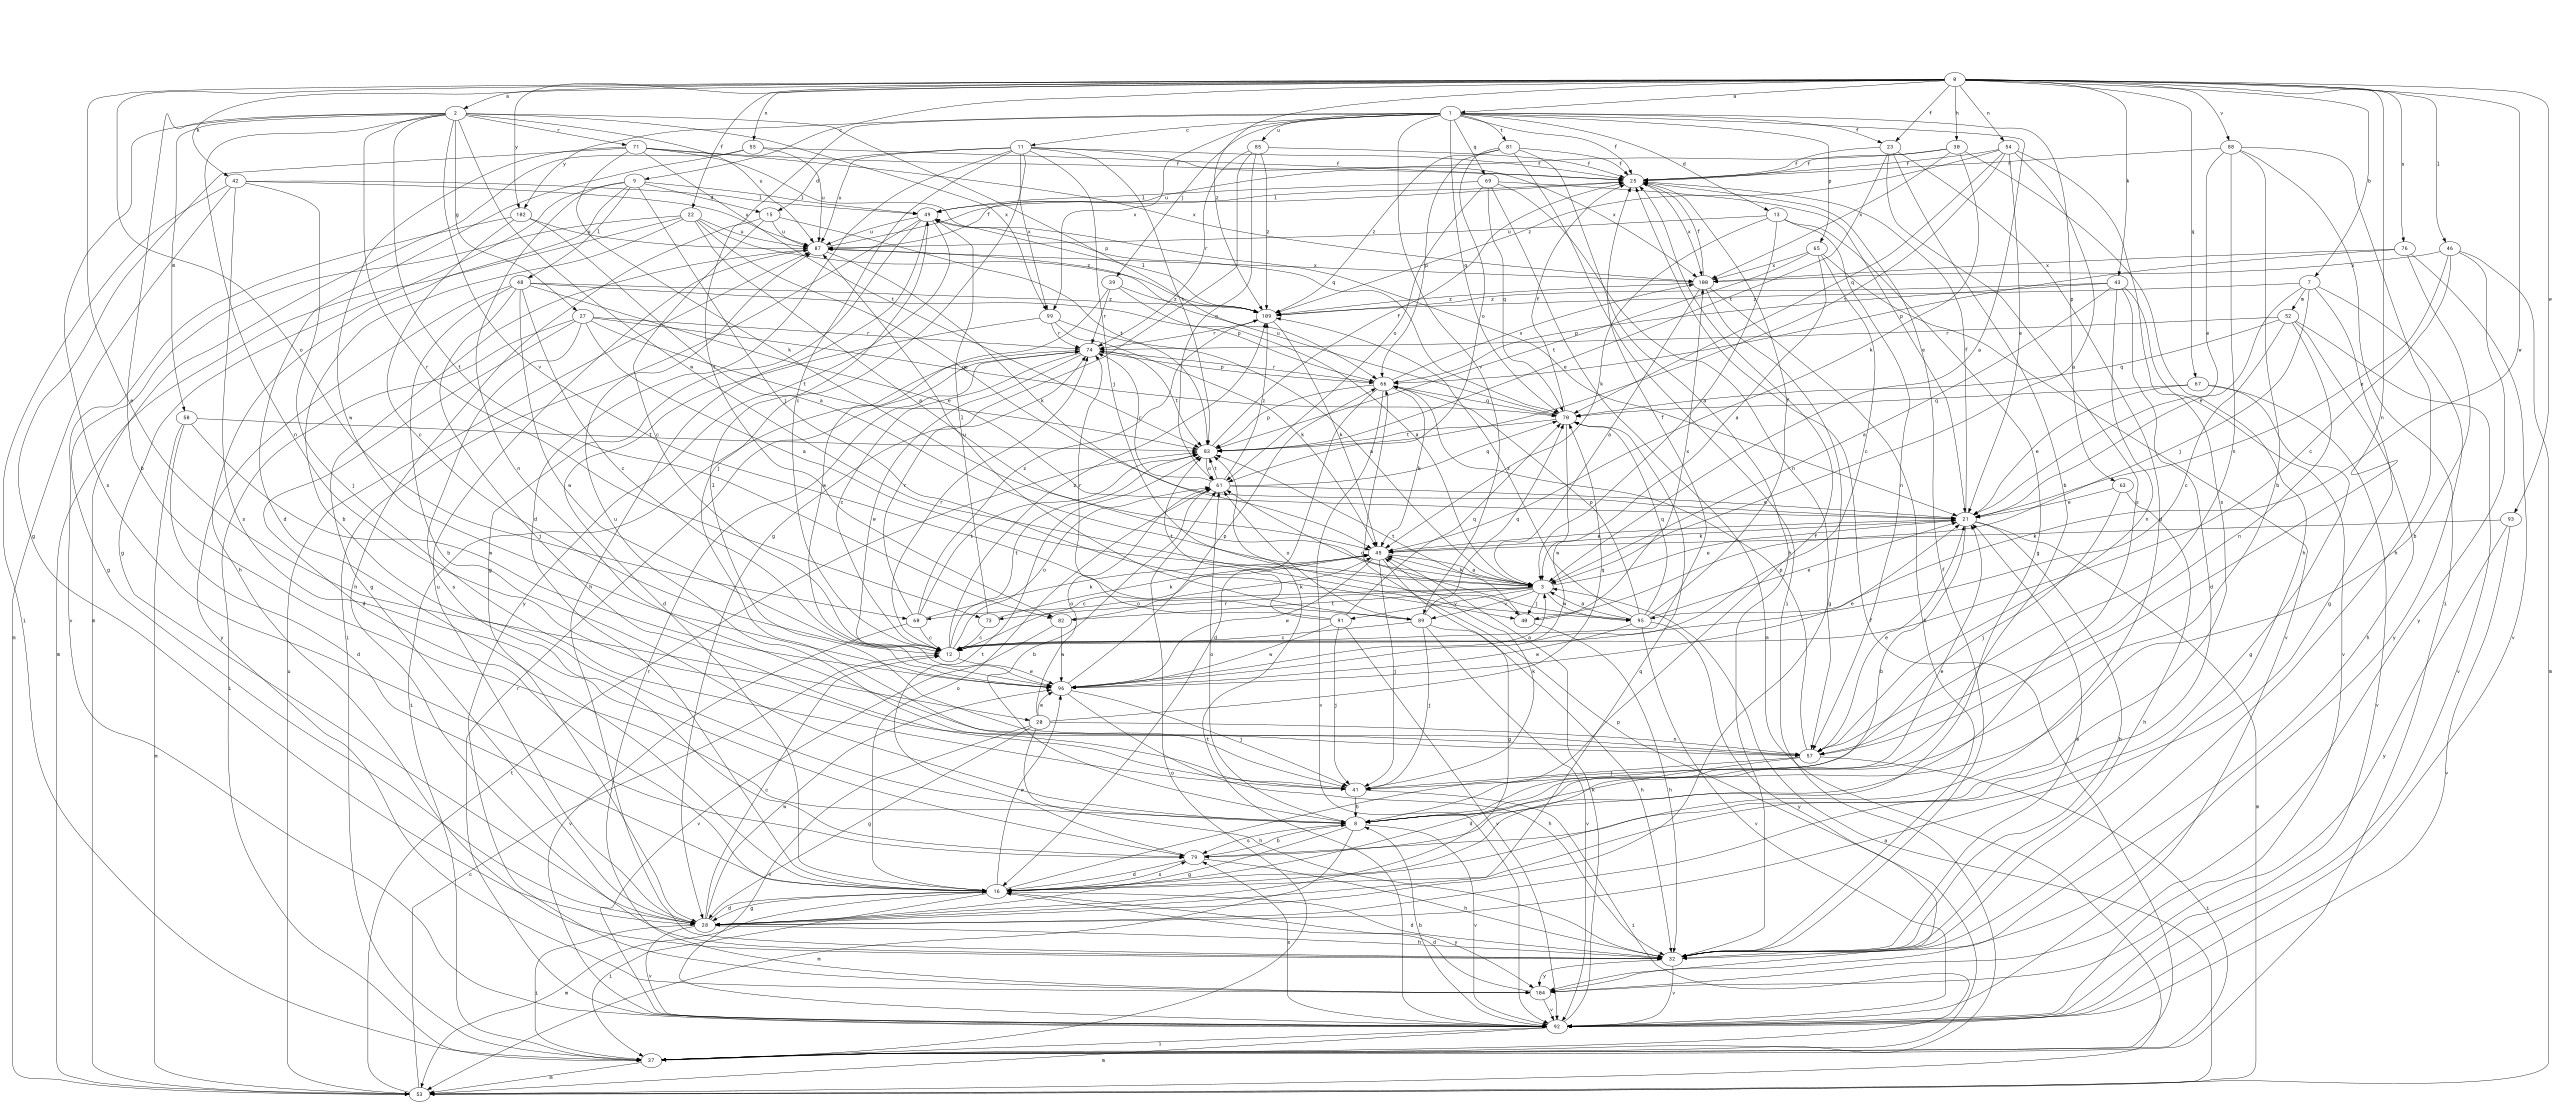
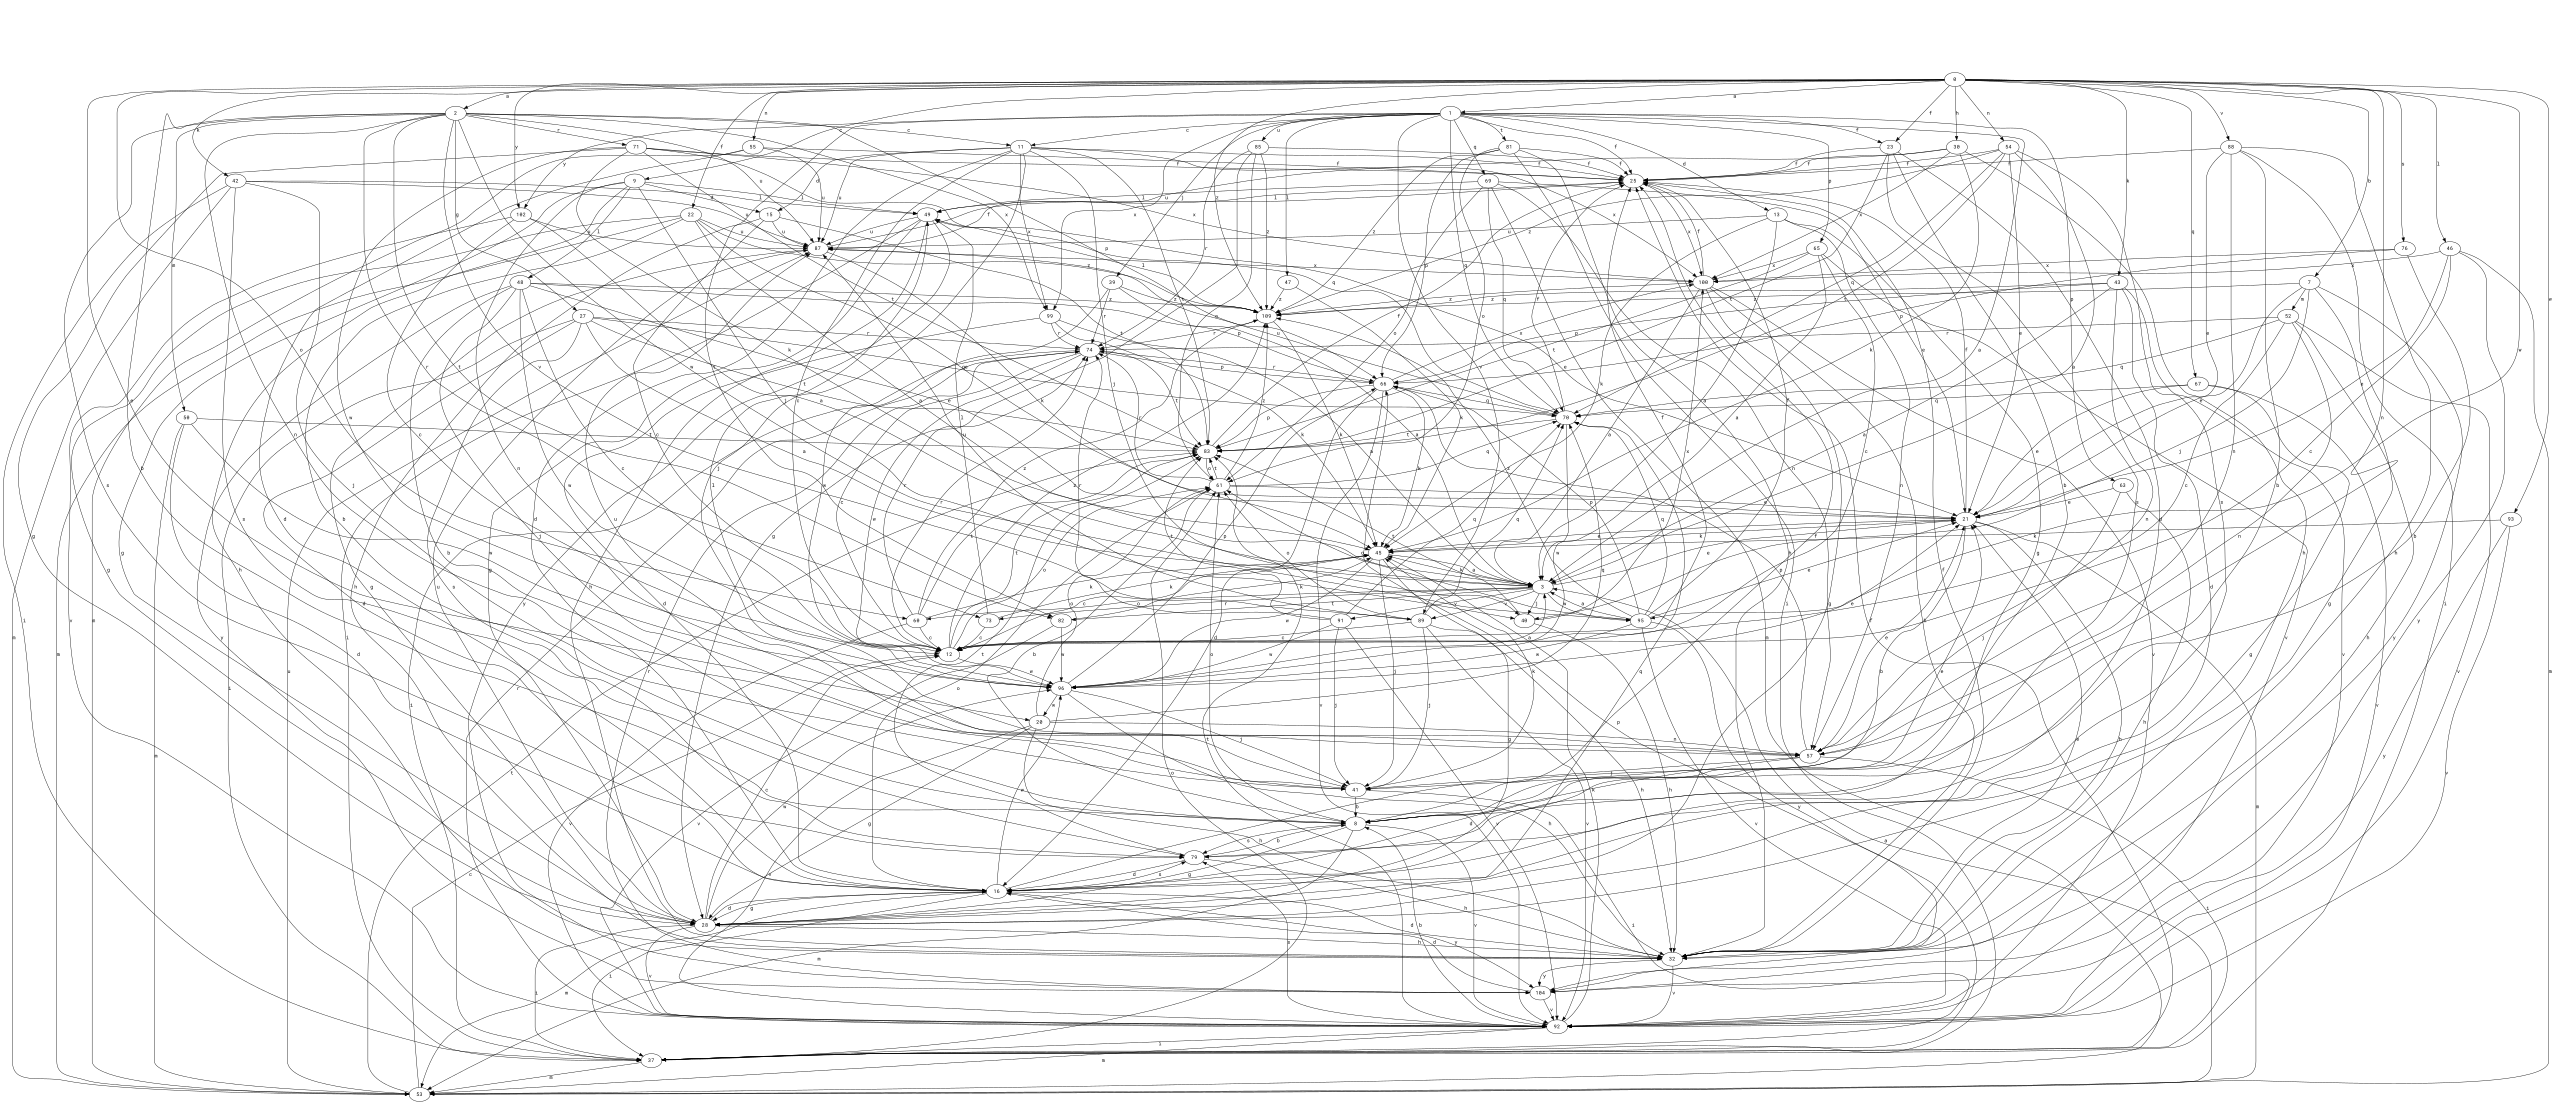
edge "2" -> "11": added, label "c"
node "47": added
edge "20" -> "96": reversed
edge "76" -> "92": now "100" -> "92"
